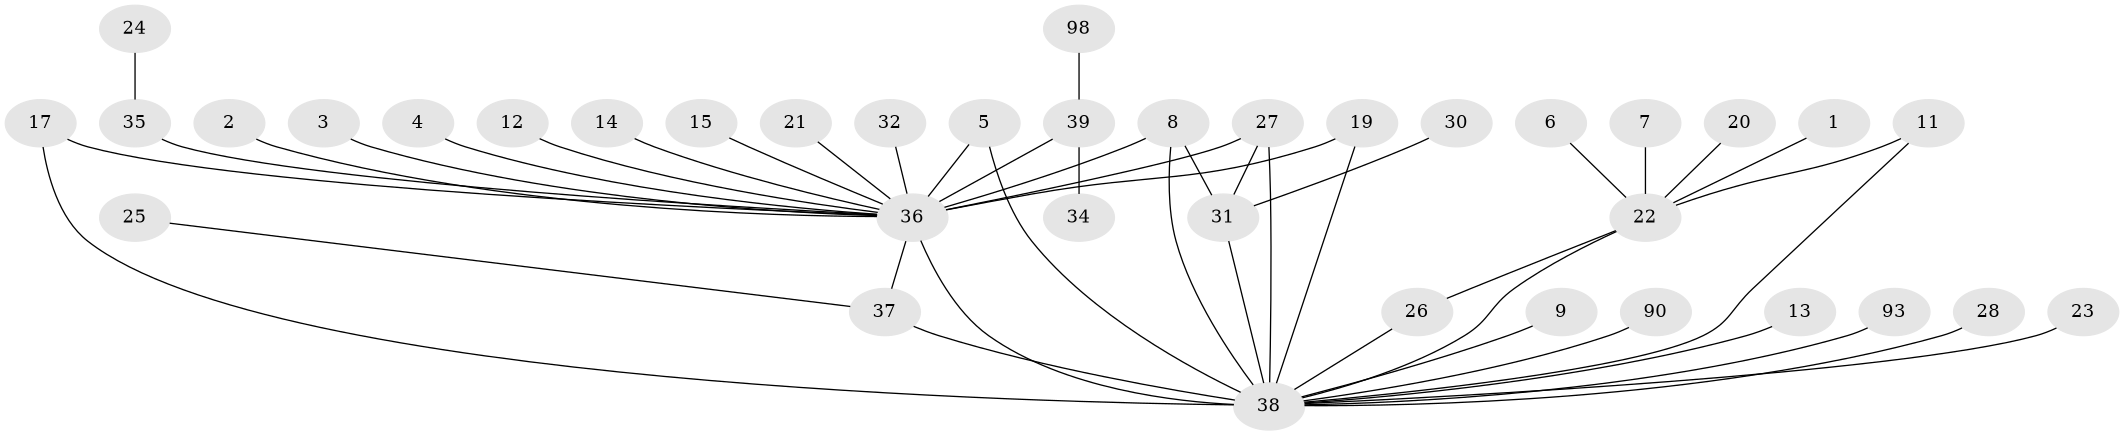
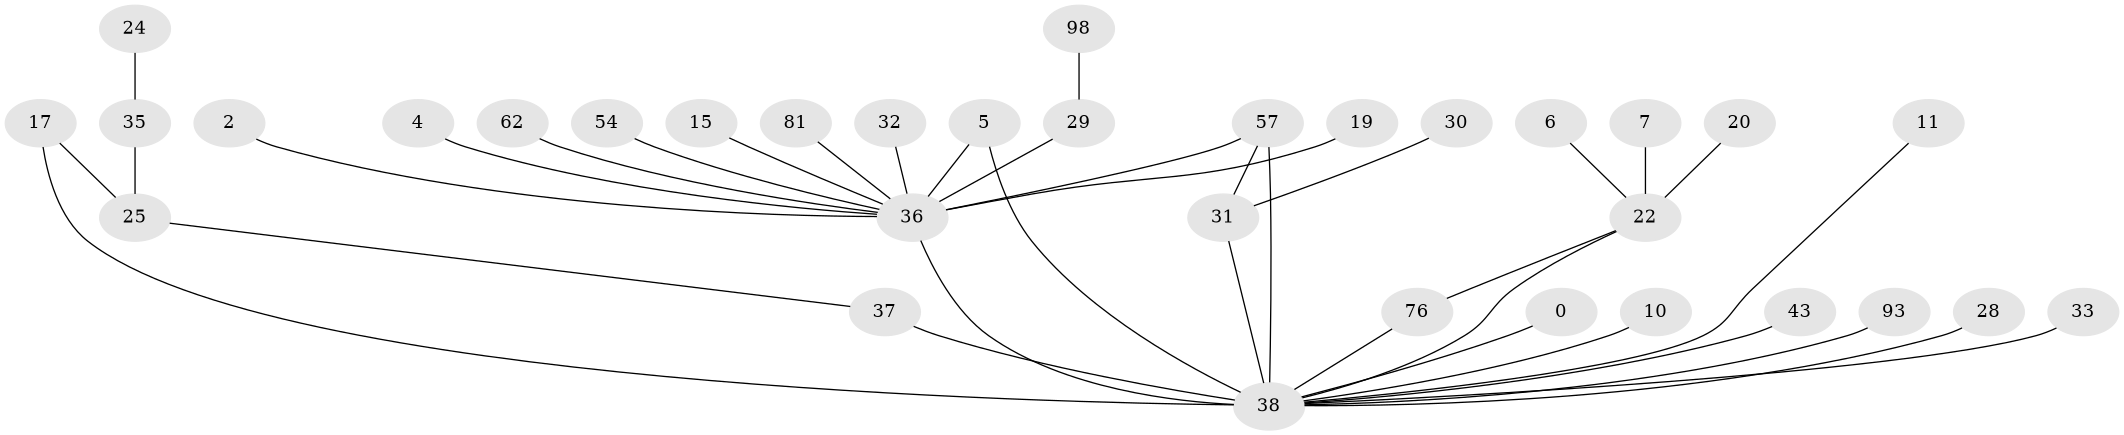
node "3": removed
node "12": label "12" -> "62"
node "14": label "14" -> "54"
node "21": label "21" -> "81"
node "39": label "39" -> "29"
node "8": removed
node "27": label "27" -> "57"
node "1": removed
edge "11" -- "22": removed
edge "35" -- "36": now "35" -- "25"
edge "17" -- "36": now "17" -- "25"
node "34": removed
edge "36" -- "37": removed
edge "19" -- "38": removed
node "26": label "26" -> "76"
node "9": label "9" -> "0"
node "90": label "90" -> "10"
node "13": label "13" -> "43"
node "23": label "23" -> "33"
